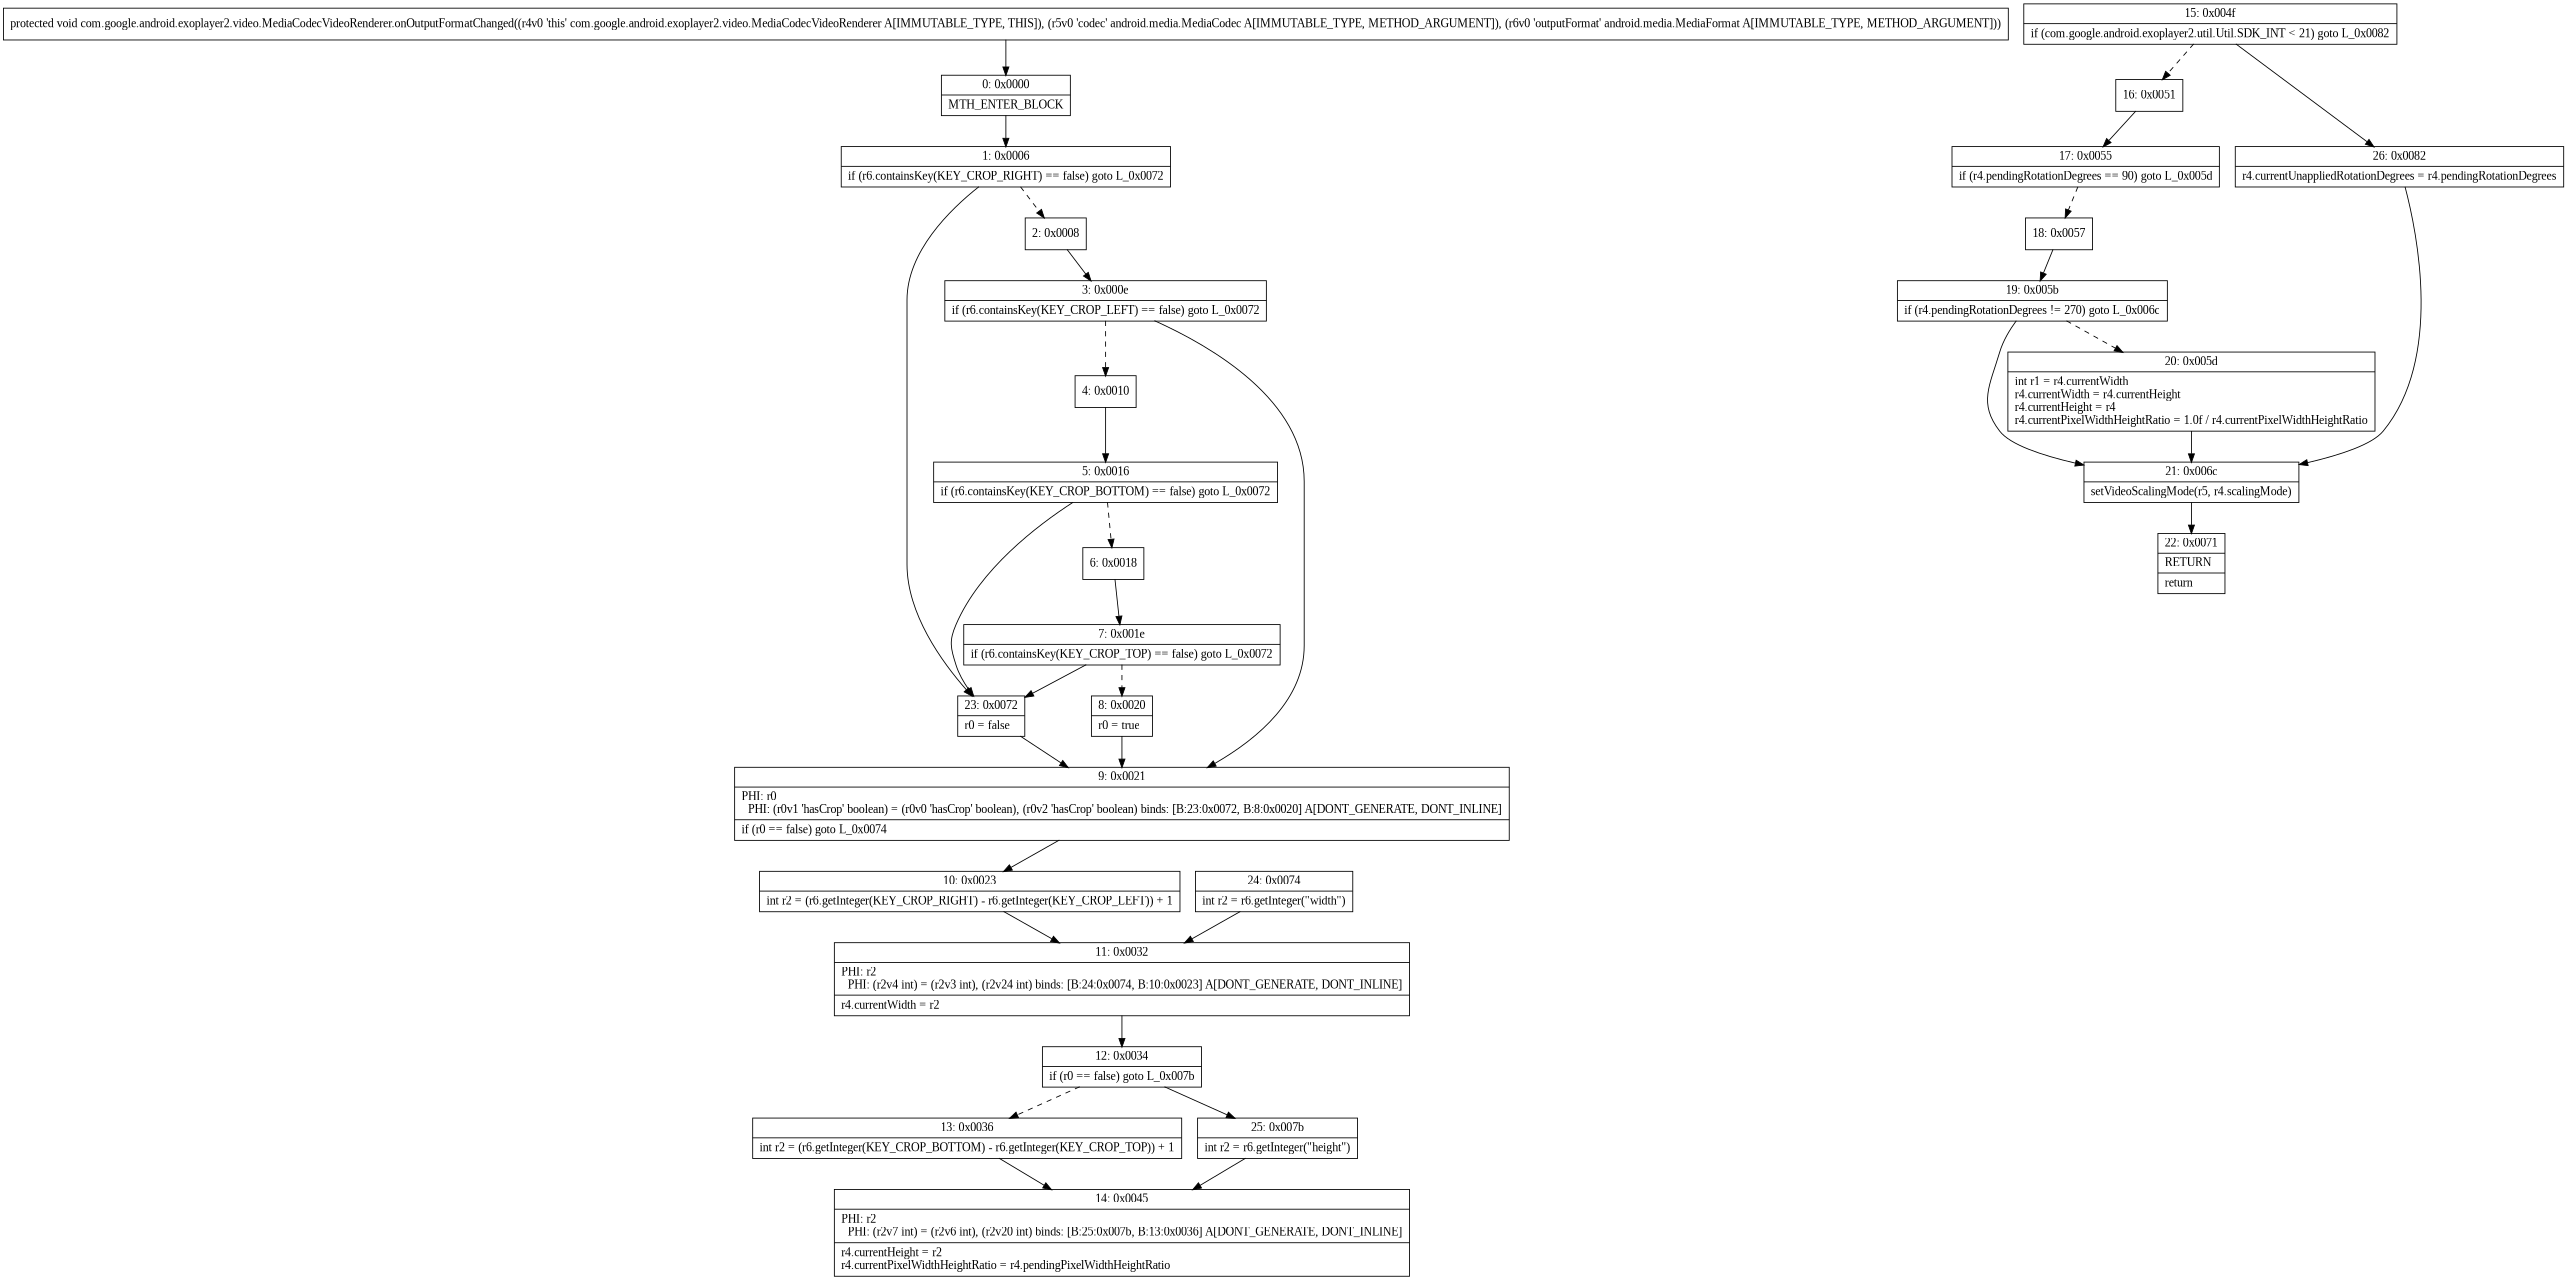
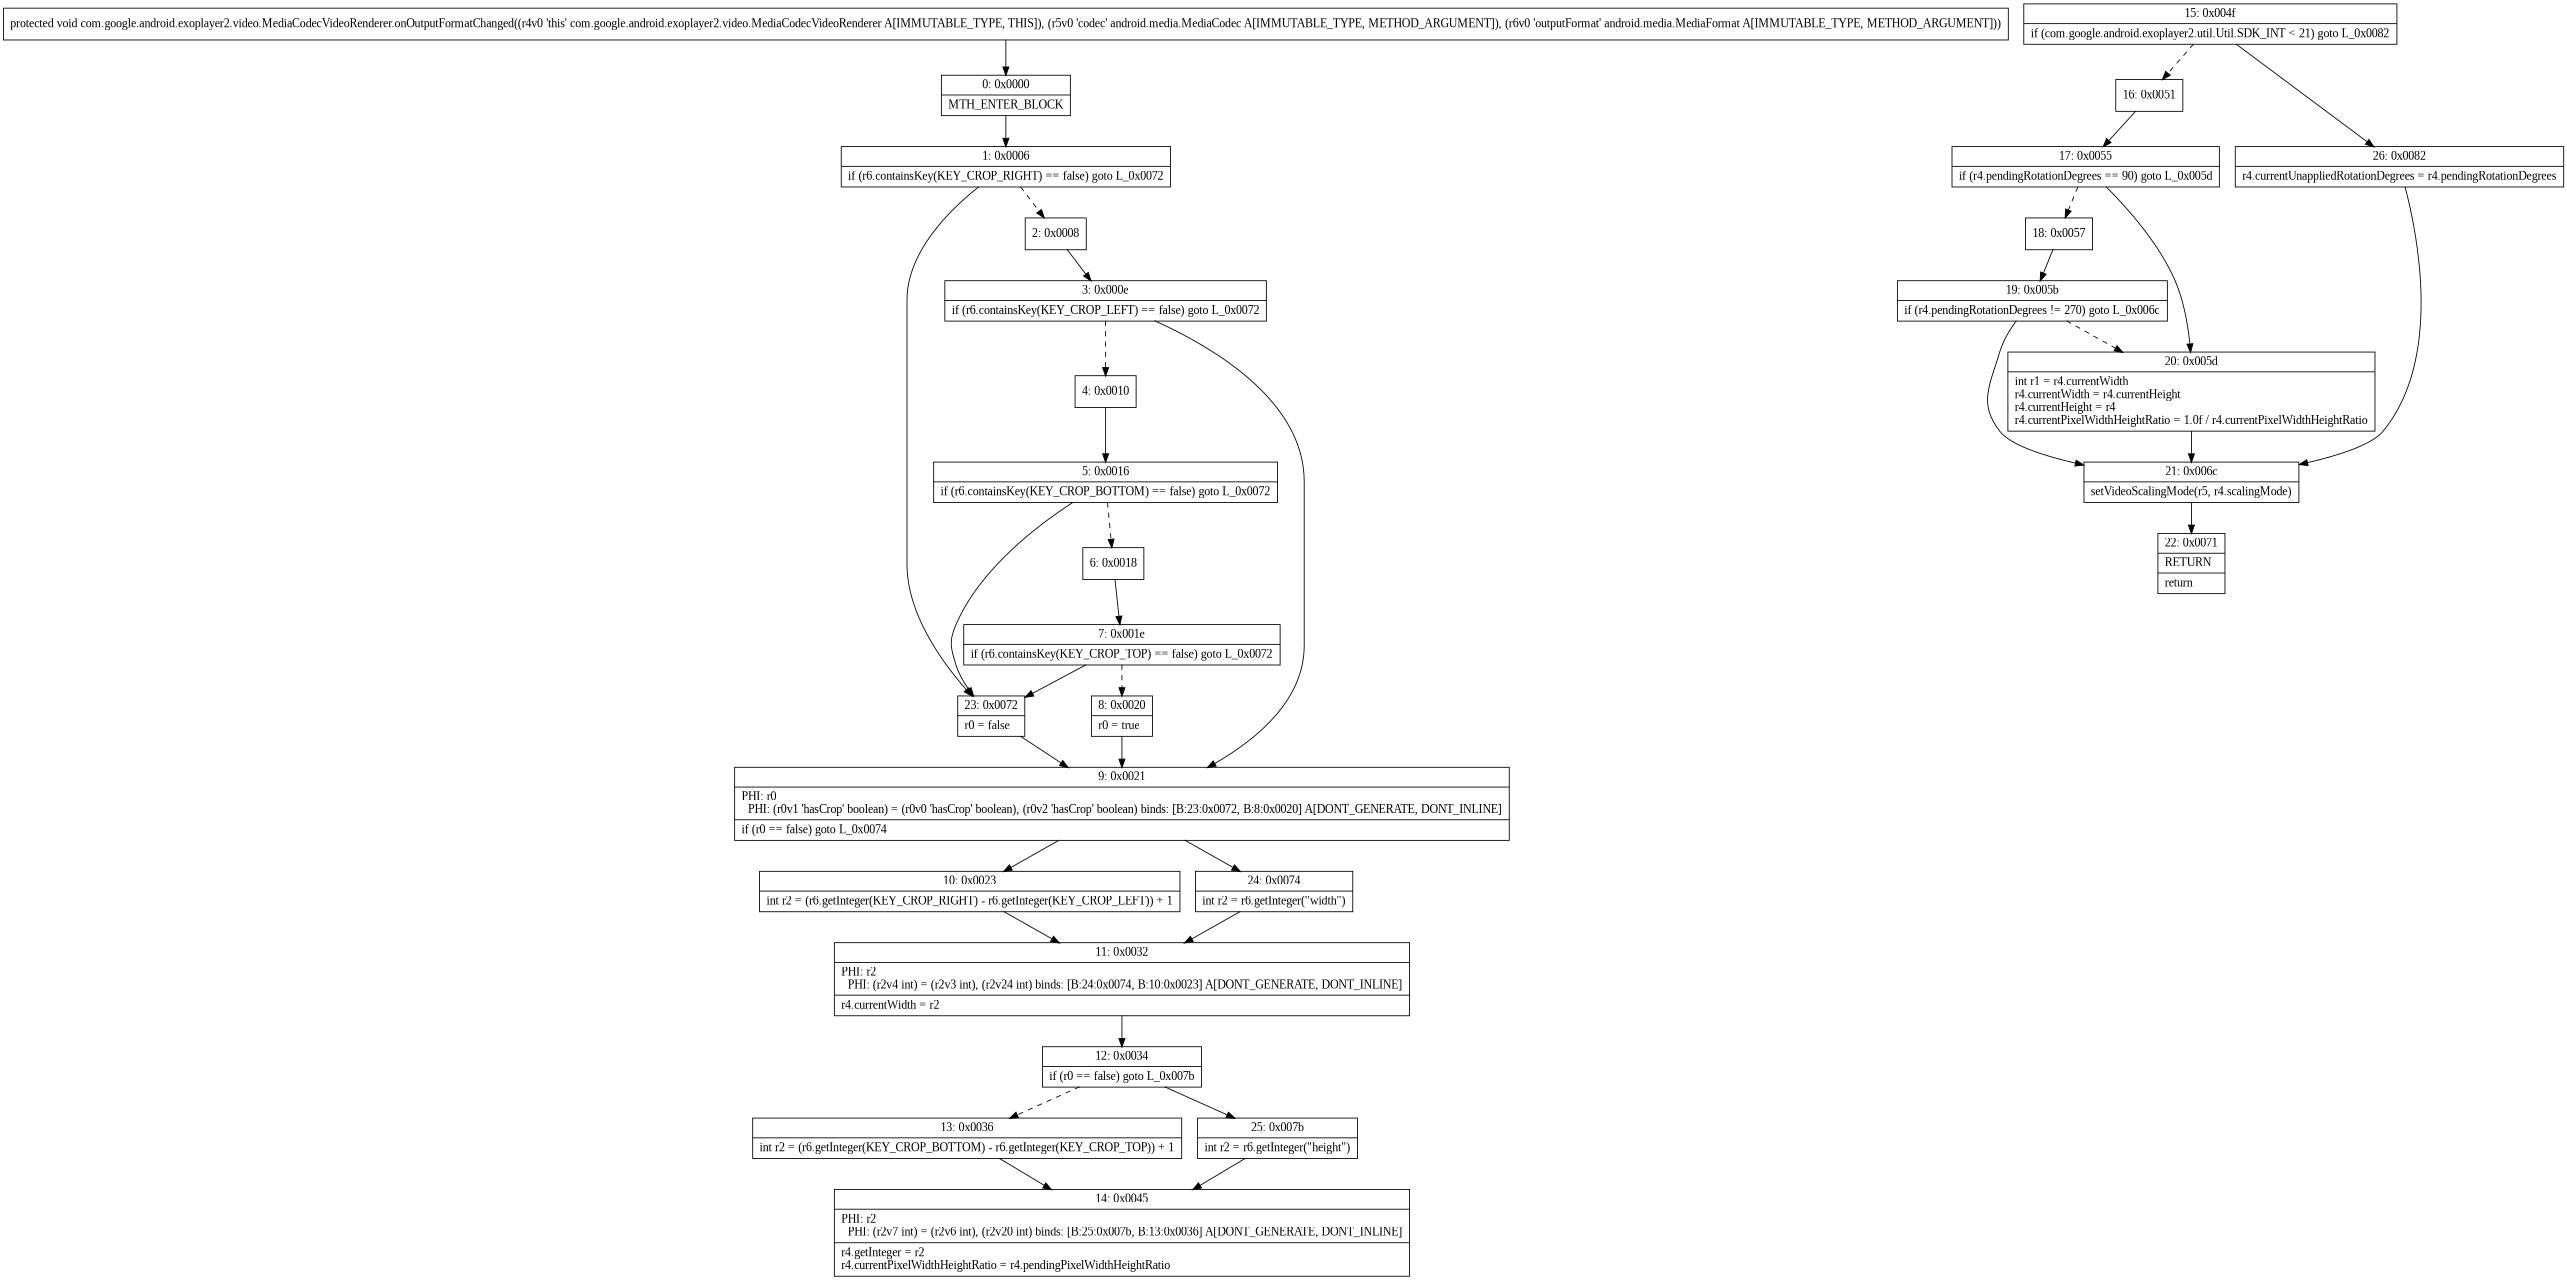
edge "17: 0x0055" -> "20: 0x005d": added
edge "9: 0x0021" -> "24: 0x0074": added
node "14: 0x0045": text "r4.currentHeight = r2" -> "r4.getInteger = r2"
